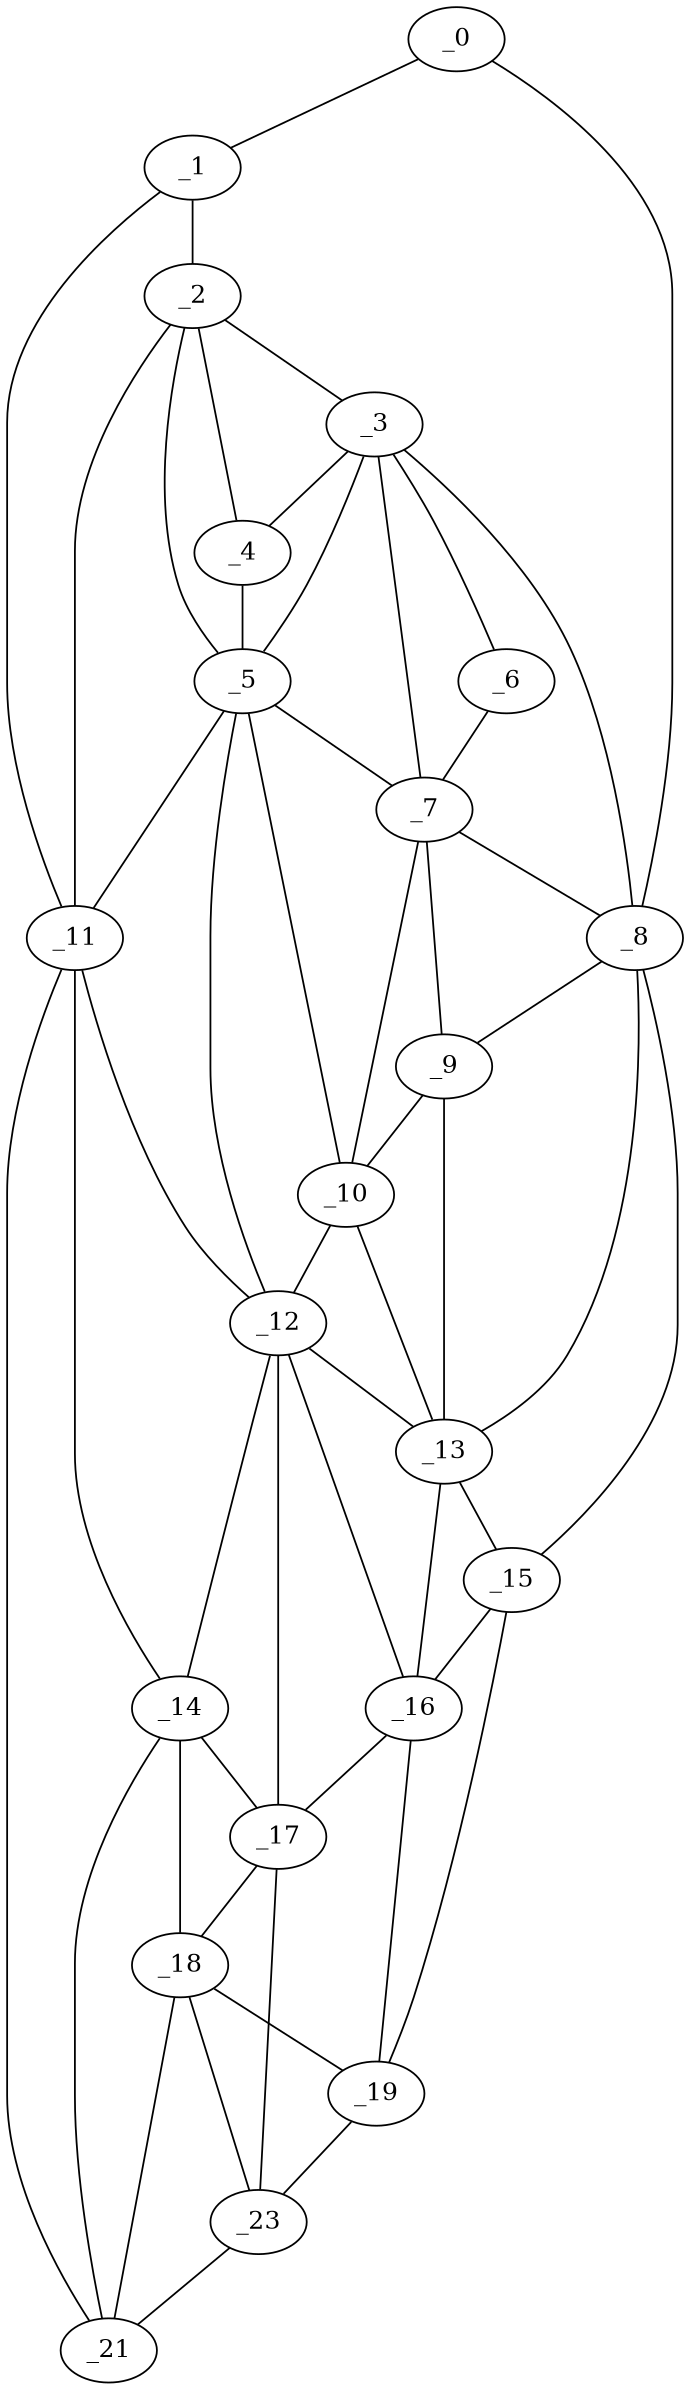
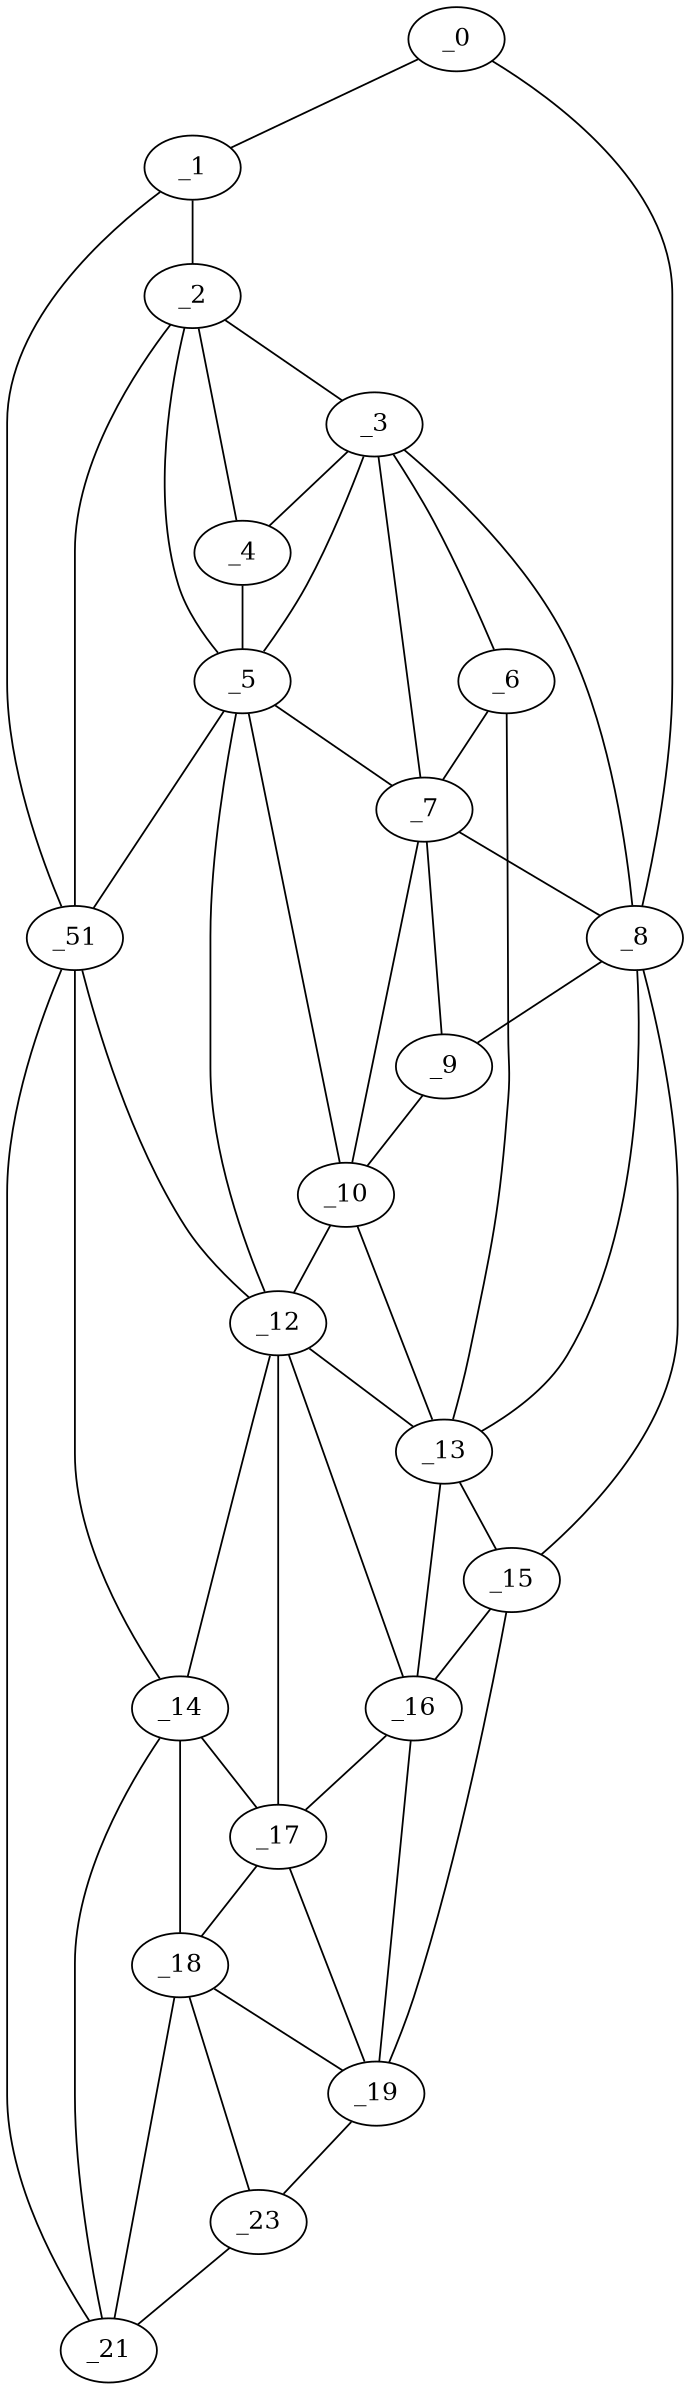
node "_11": label "_11" -> "_51"
edge "_9" -- "_13": now "_6" -- "_13"
edge "_17" -- "_23": now "_17" -- "_19"
